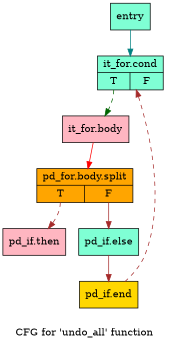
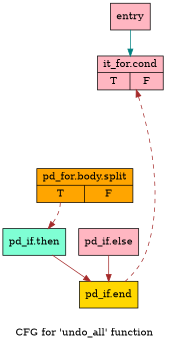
node "entry": fillcolor aquamarine -> lightpink
node "it_for.cond": fillcolor aquamarine -> lightpink
node "it_for.body": removed
edge "pd_for.body.split" -> "pd_if.else": removed
node "pd_if.then": fillcolor lightpink -> aquamarine
node "pd_if.else": fillcolor aquamarine -> lightpink
edge "pd_if.then" -> "pd_if.end": added
